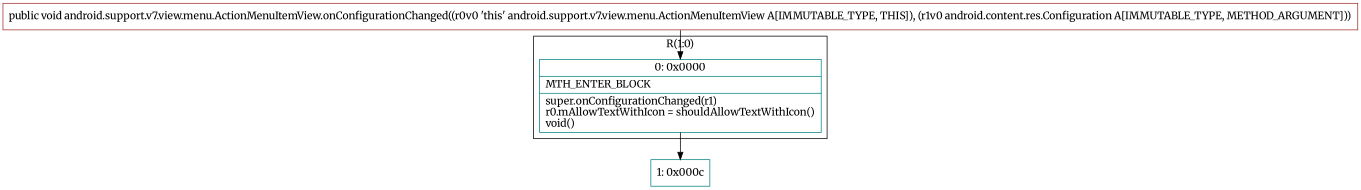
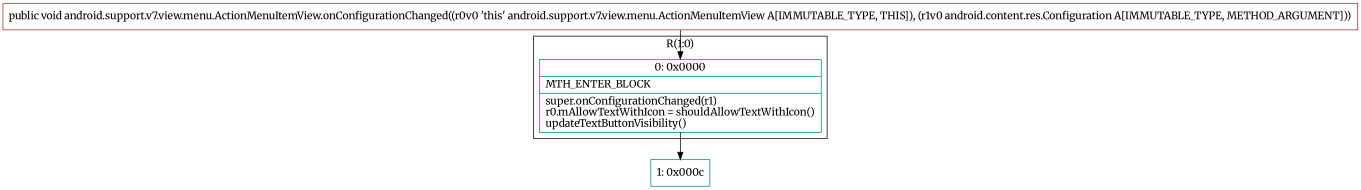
node "0: 0x0000": text "void()" -> "updateTextButtonVisibility()"
